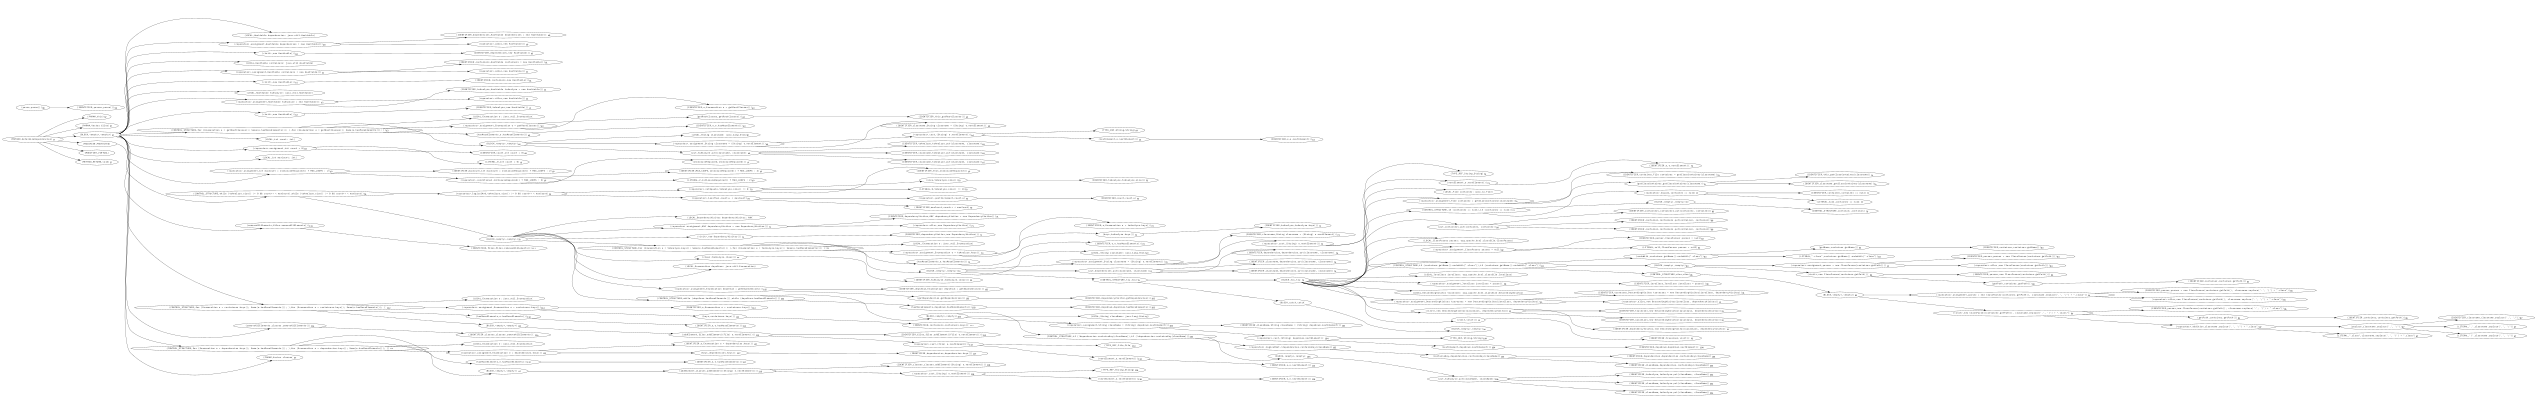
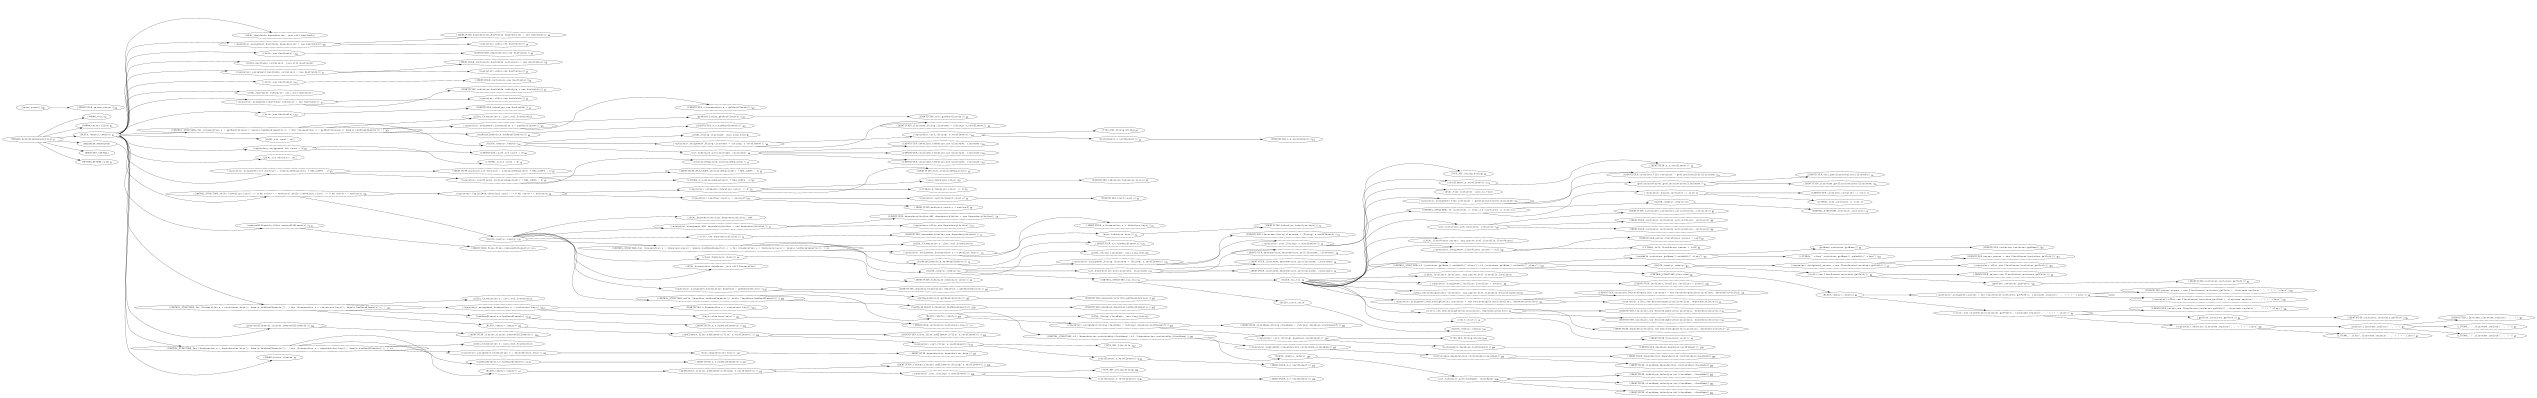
node "(IDENTIFIER,e,Enumeration e = dependencies.keys())": removed
